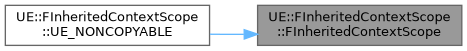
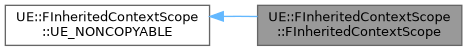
edge "UE::FInheritedContextScope ::UE_NONCOPYABLE" -> "UE::FInheritedContextScope ::FInheritedContextScope": reversed
